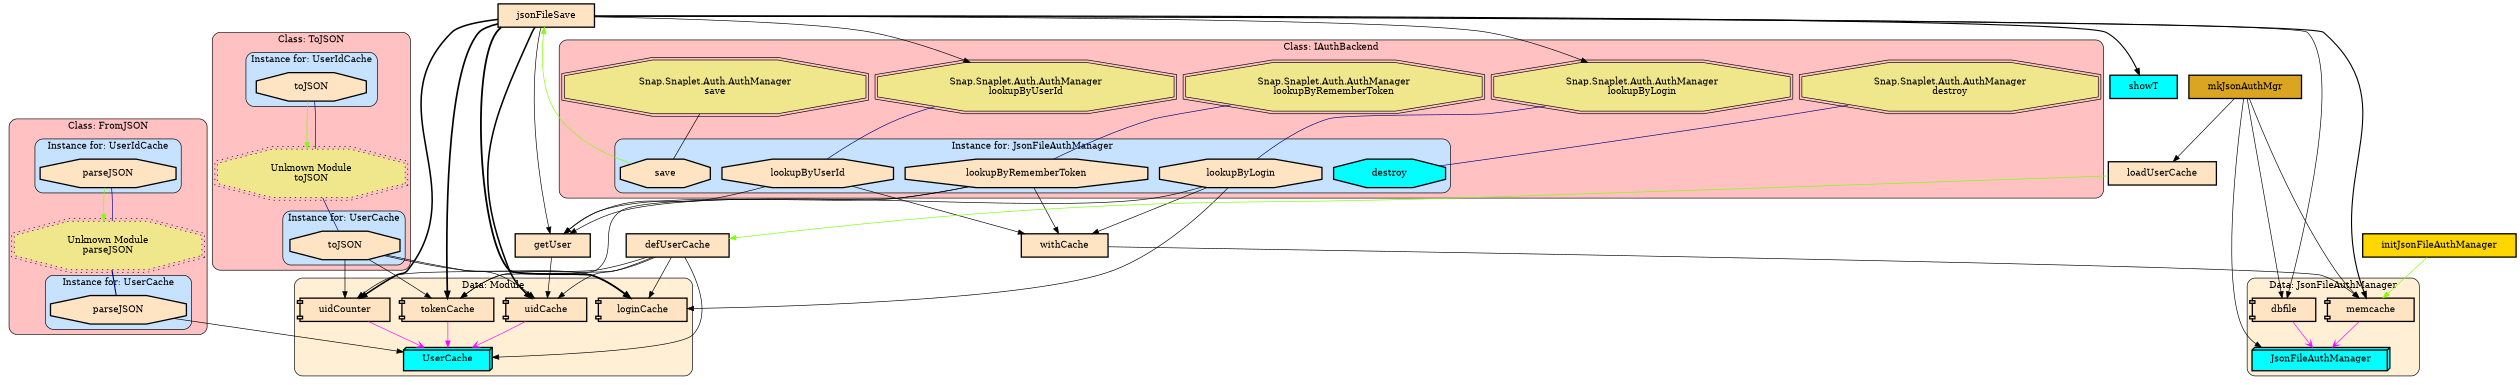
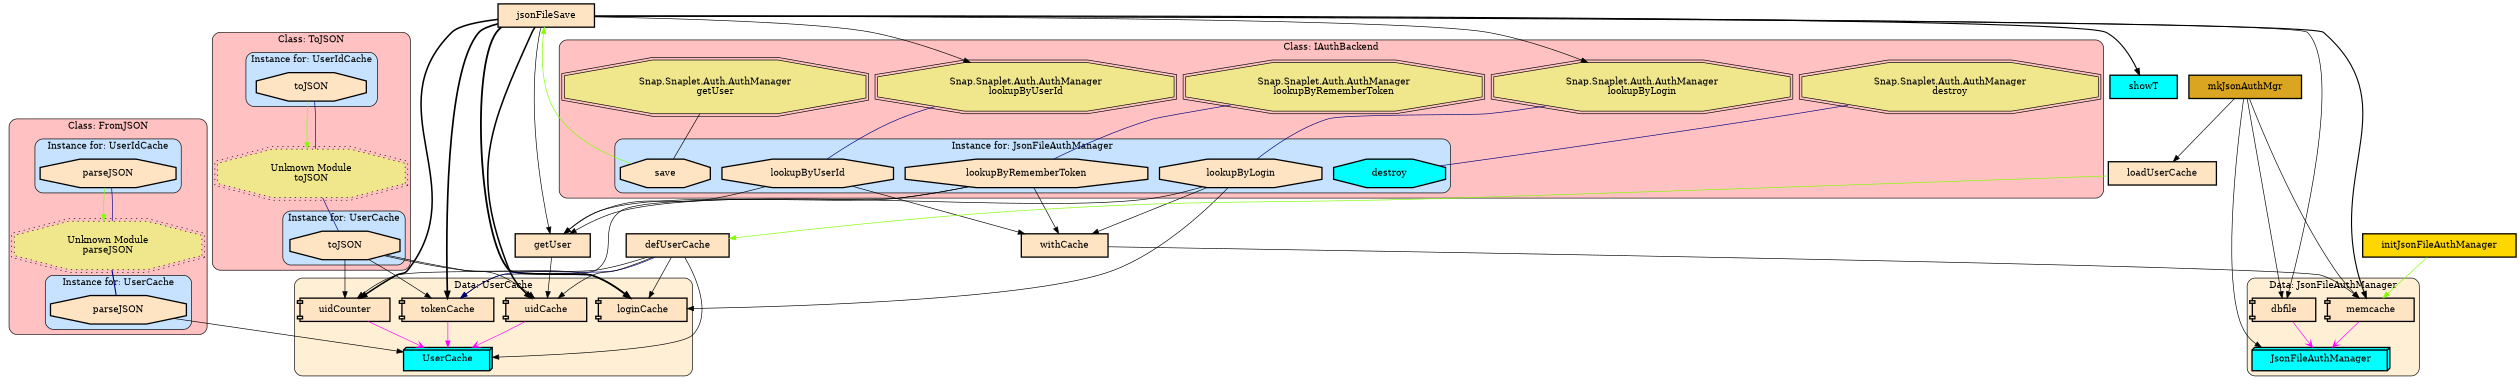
node "Snap.Snaplet.Auth.AuthManager save": label "Snap.Snaplet.Auth.AuthManager save" -> "Snap.Snaplet.Auth.AuthManager getUser"
edge "defUserCache" -> "tokenCache": color black -> navy
cluster "Data: Module": label "Data: Module" -> "Data: UserCache"
